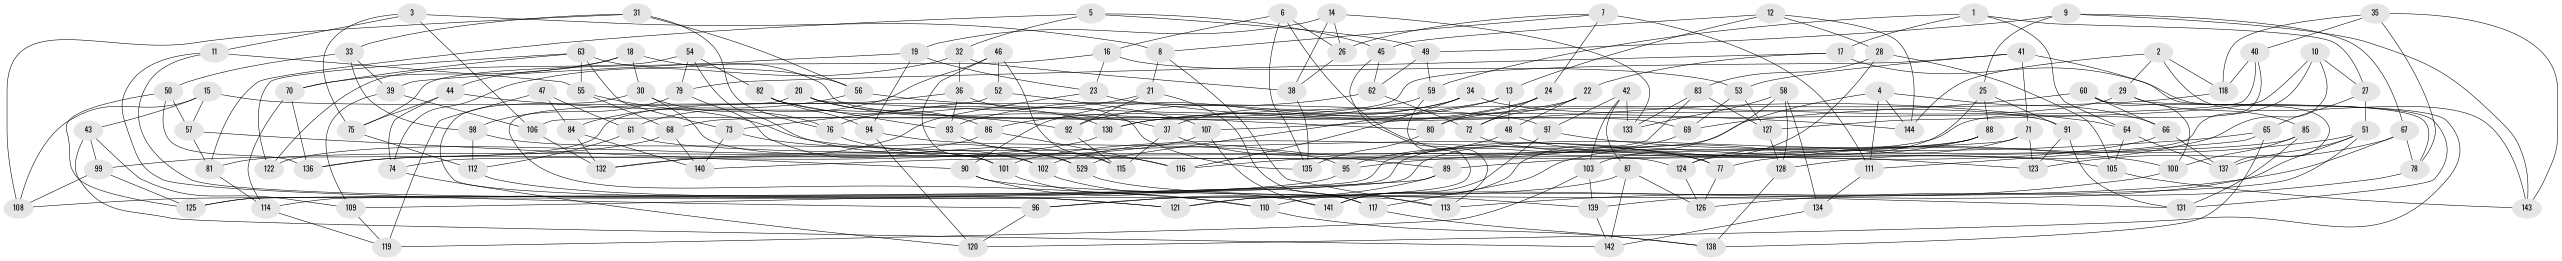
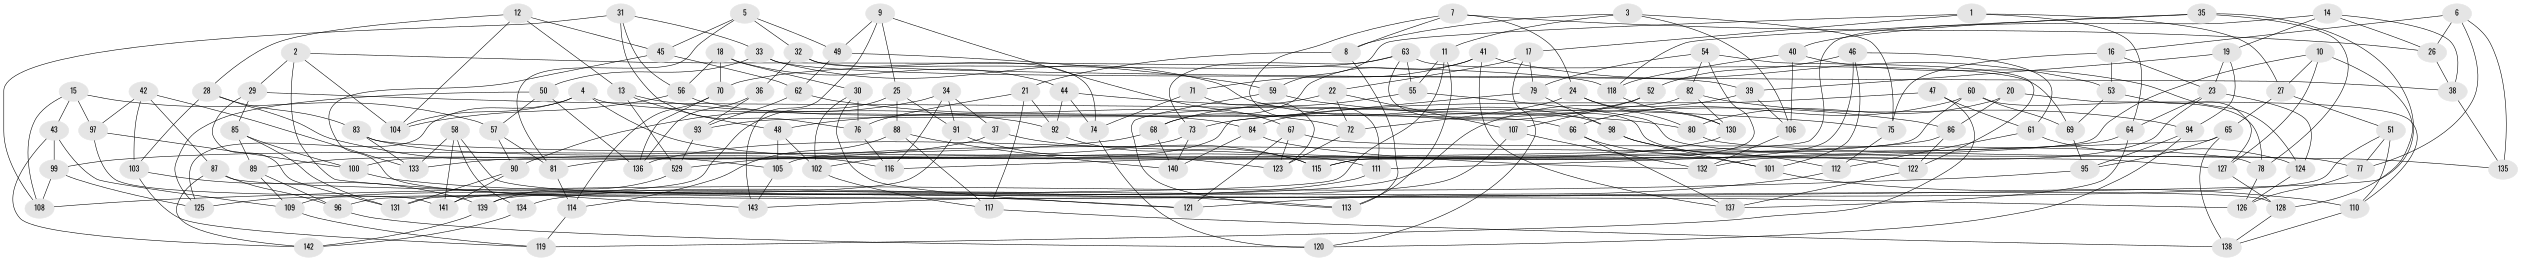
edge "20" -- "37": removed
node "144": label "144" -> "104"
edge "36" -- "135": removed
edge "71" -- "124": now "23" -- "124"
edge "51" -- "137": now "122" -- "137"
